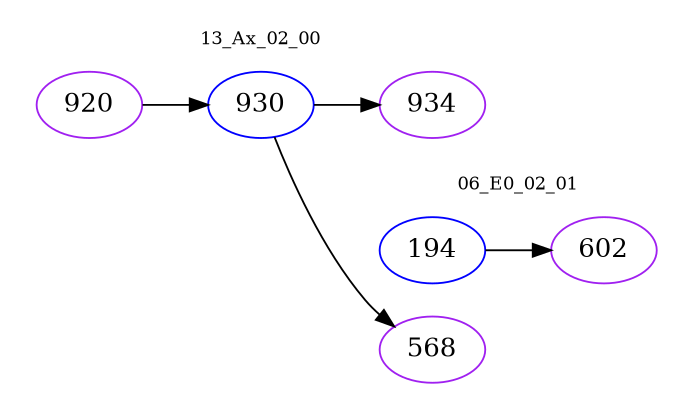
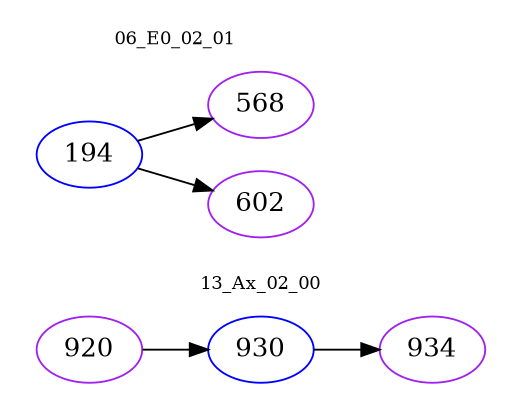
edge "930" -> "568": now "194" -> "568"
